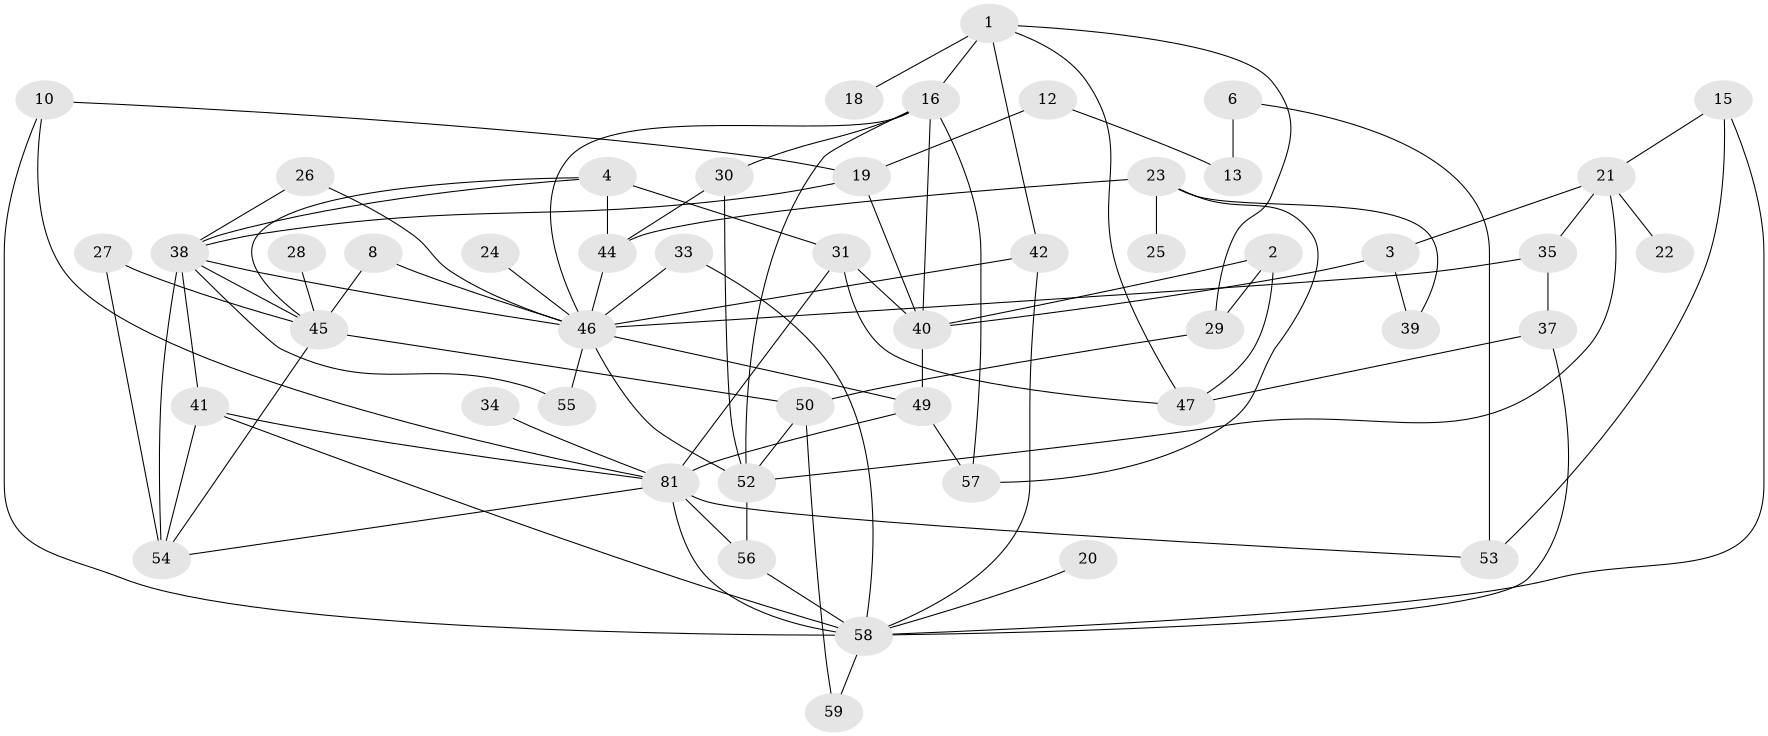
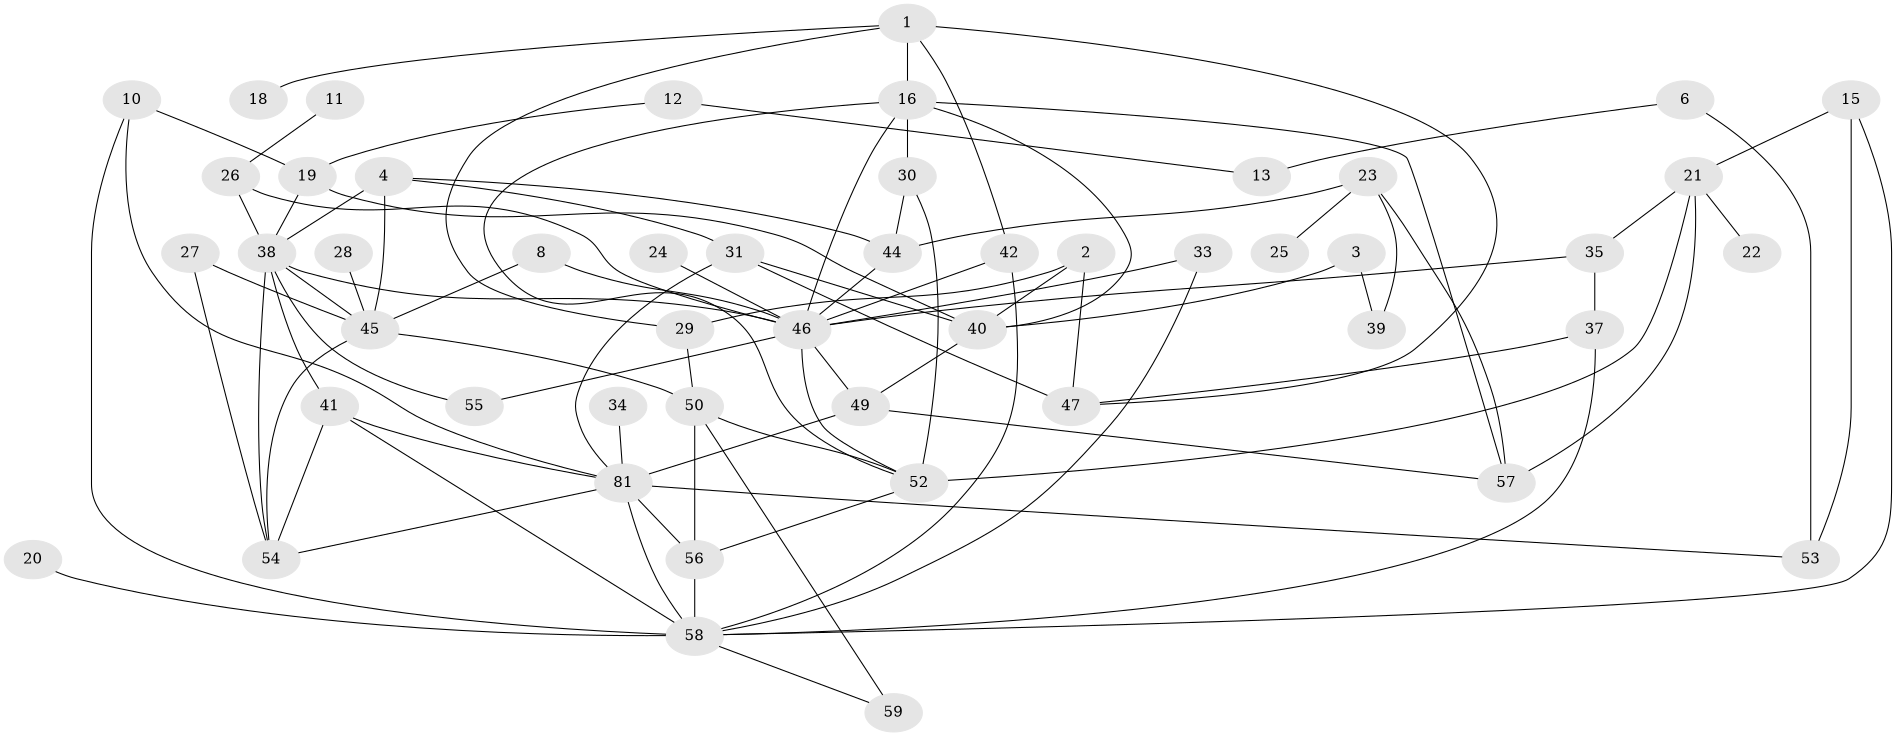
node "11": added
edge "21" -- "3": now "21" -- "57"
edge "50" -- "56": added
